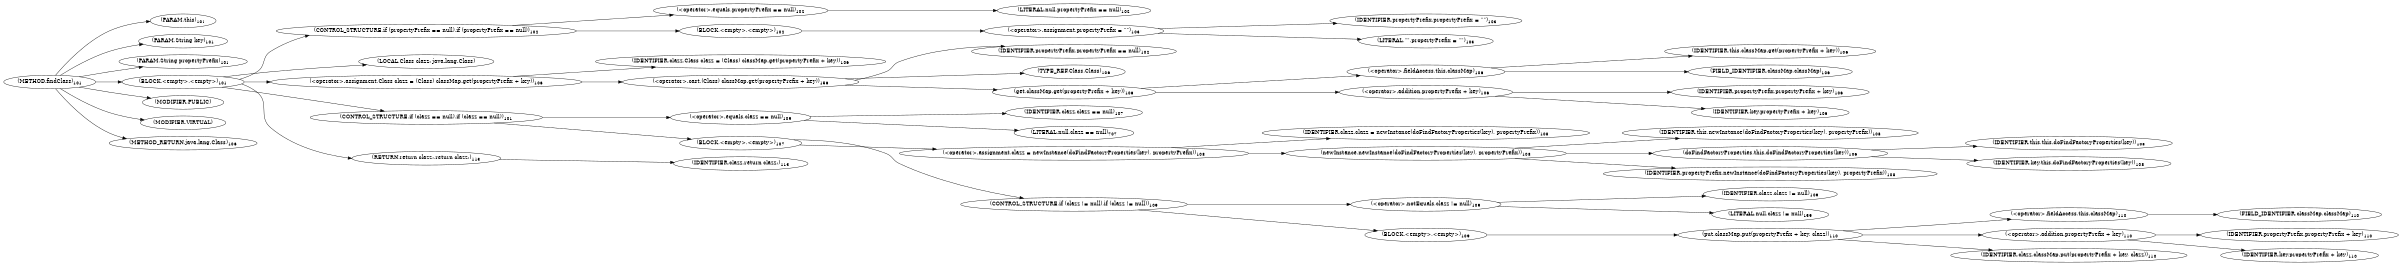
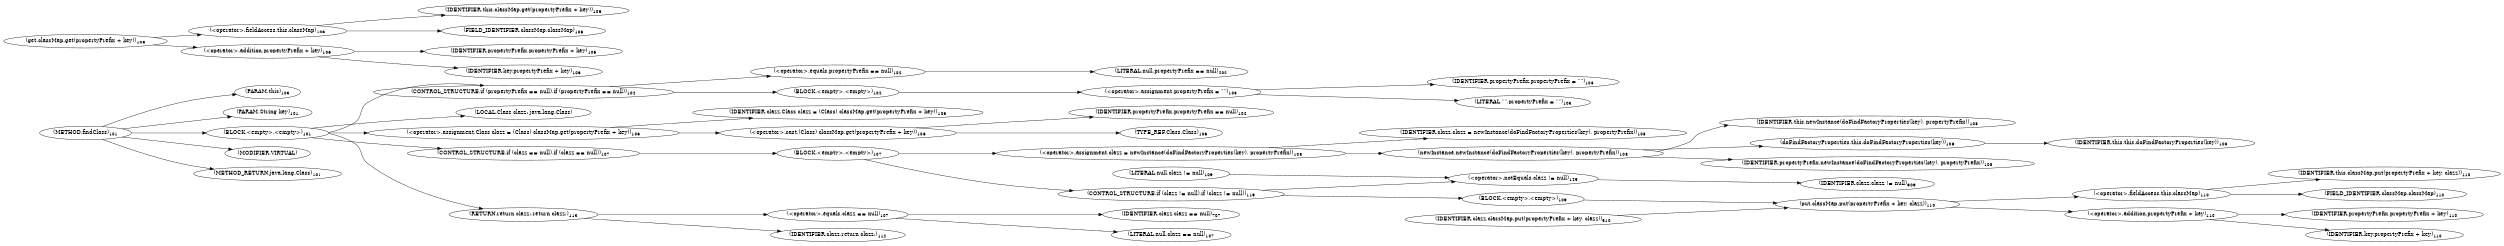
node "(LITERAL,null,propertyPrefix == null)": text "102" -> "402"
node "(PARAM,this)": text "101" -> "103"
node "(PARAM,String propertyPrefix)": removed
node "(<operator>.cast,(Class) classMap.get(propertyPrefix + key))": text "156" -> "106"
edge "(<operator>.cast,(Class) classMap.get(propertyPrefix + key))" -> "(get,classMap.get(propertyPrefix + key))": removed
node "(MODIFIER,PUBLIC)": removed
node "(IDENTIFIER,clazz,clazz == null)": text "107" -> "707"
node "(CONTROL_STRUCTURE,if (clazz == null),if (clazz == null))": text "101" -> "107"
edge "(CONTROL_STRUCTURE,if (clazz == null),if (clazz == null))" -> "(<operator>.equals,clazz == null)": now "(RETURN,return clazz;,return clazz;)" -> "(<operator>.equals,clazz == null)"
node "(<operator>.equals,clazz == null)": text "109" -> "107"
node "(LITERAL,null,clazz == null)": text "707" -> "107"
node "(METHOD_RETURN,java.lang.Class)": text "106" -> "101"
node "(IDENTIFIER,clazz,return clazz;)": text "113" -> "112"
node "(IDENTIFIER,key,this.doFindFactoryProperties(key))": removed
node "(IDENTIFIER,this,classMap.put(propertyPrefix + key, clazz))": added
node "(IDENTIFIER,clazz,clazz != null)": text "109" -> "909"
node "(CONTROL_STRUCTURE,if (clazz != null),if (clazz != null))": text "109" -> "119"
node "(<operator>.notEquals,clazz != null)": text "109" -> "149"
edge "(<operator>.notEquals,clazz != null)" -> "(LITERAL,null,clazz != null)": reversed
node "(LITERAL,null,clazz != null)": text "159" -> "109"
edge "(put,classMap.put(propertyPrefix + key, clazz))" -> "(IDENTIFIER,clazz,classMap.put(propertyPrefix + key, clazz))": reversed
node "(IDENTIFIER,clazz,classMap.put(propertyPrefix + key, clazz))": text "110" -> "510"
